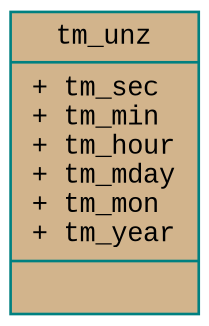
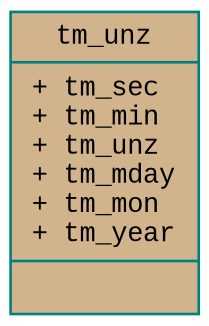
node "tm_unz": text "+ tm_hour" -> "+ tm_unz"
